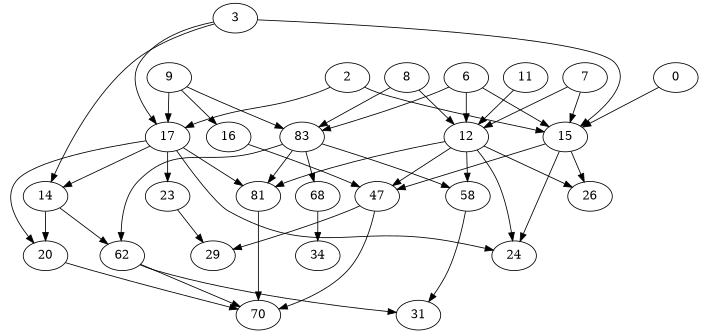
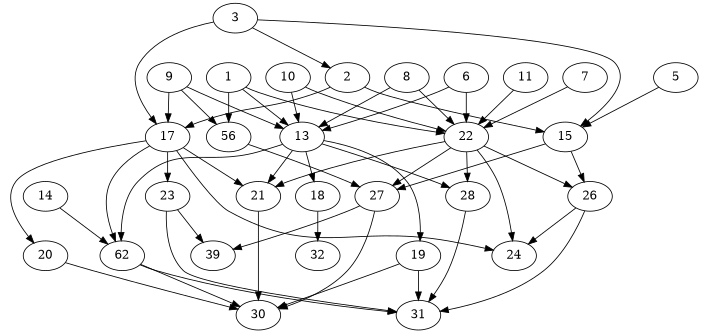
edge "3" -> "14": now "3" -> "2"
node "1": added
node "10": added
node "0": label "0" -> "5"
edge "7" -> "15": removed
edge "6" -> "15": removed
node "16": label "16" -> "56"
node "83": label "83" -> "13"
node "12": label "12" -> "22"
edge "17" -> "14": now "17" -> "62"
edge "15" -> "24": now "26" -> "24"
node "81": label "81" -> "21"
node "68": label "68" -> "18"
node "47": label "47" -> "27"
node "58": label "58" -> "28"
edge "14" -> "20": removed
node "29": label "29" -> "39"
node "34": label "34" -> "32"
node "19": added
edge "23" -> "31": added
edge "26" -> "31": added
node "70": label "70" -> "30"
